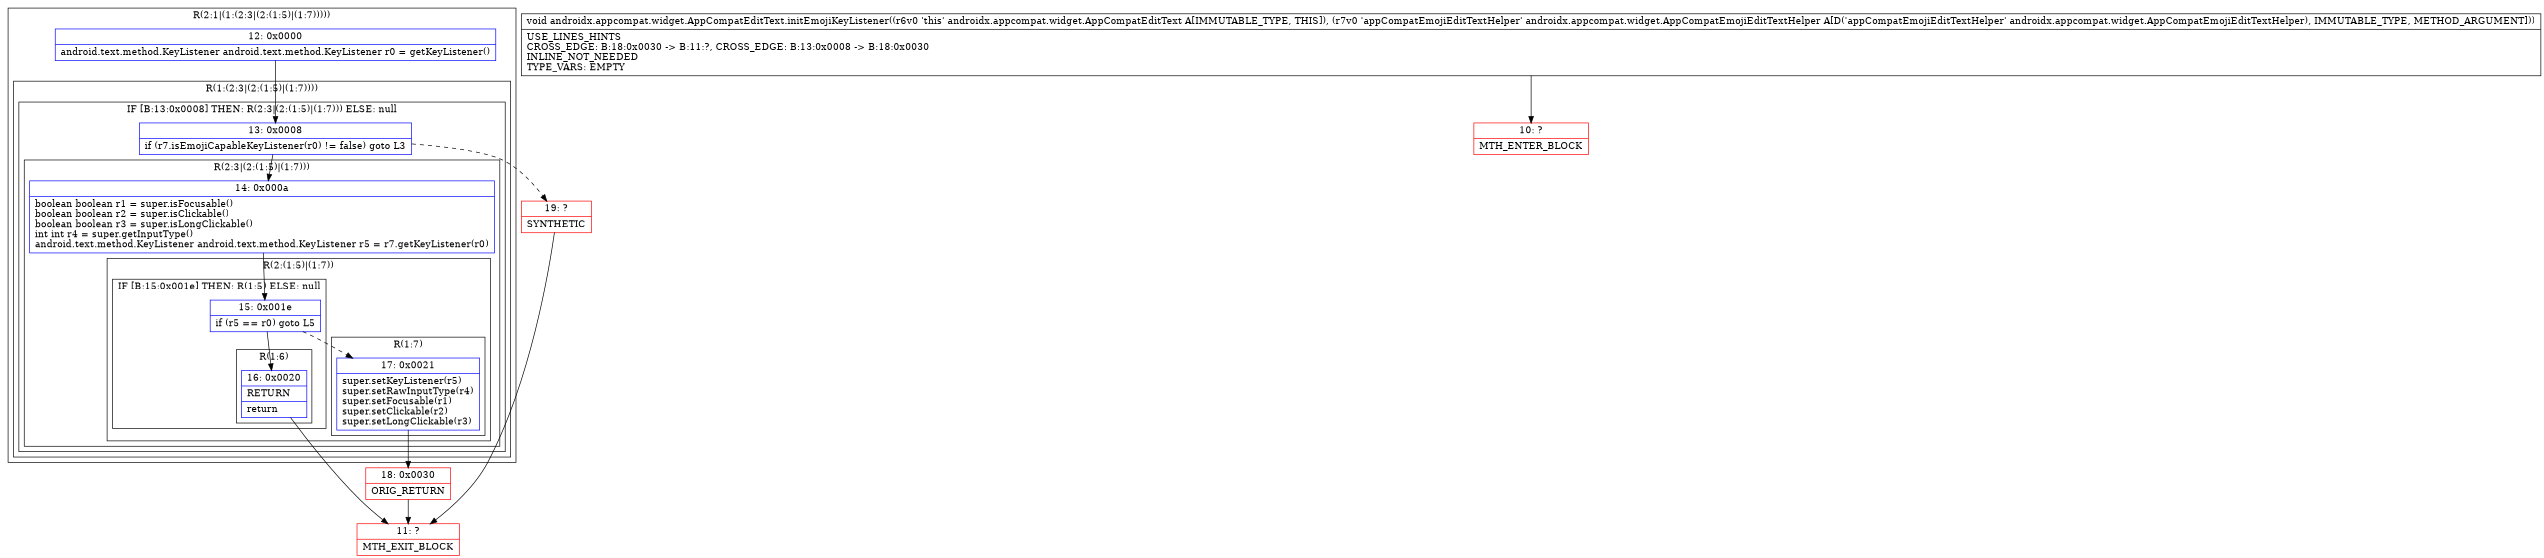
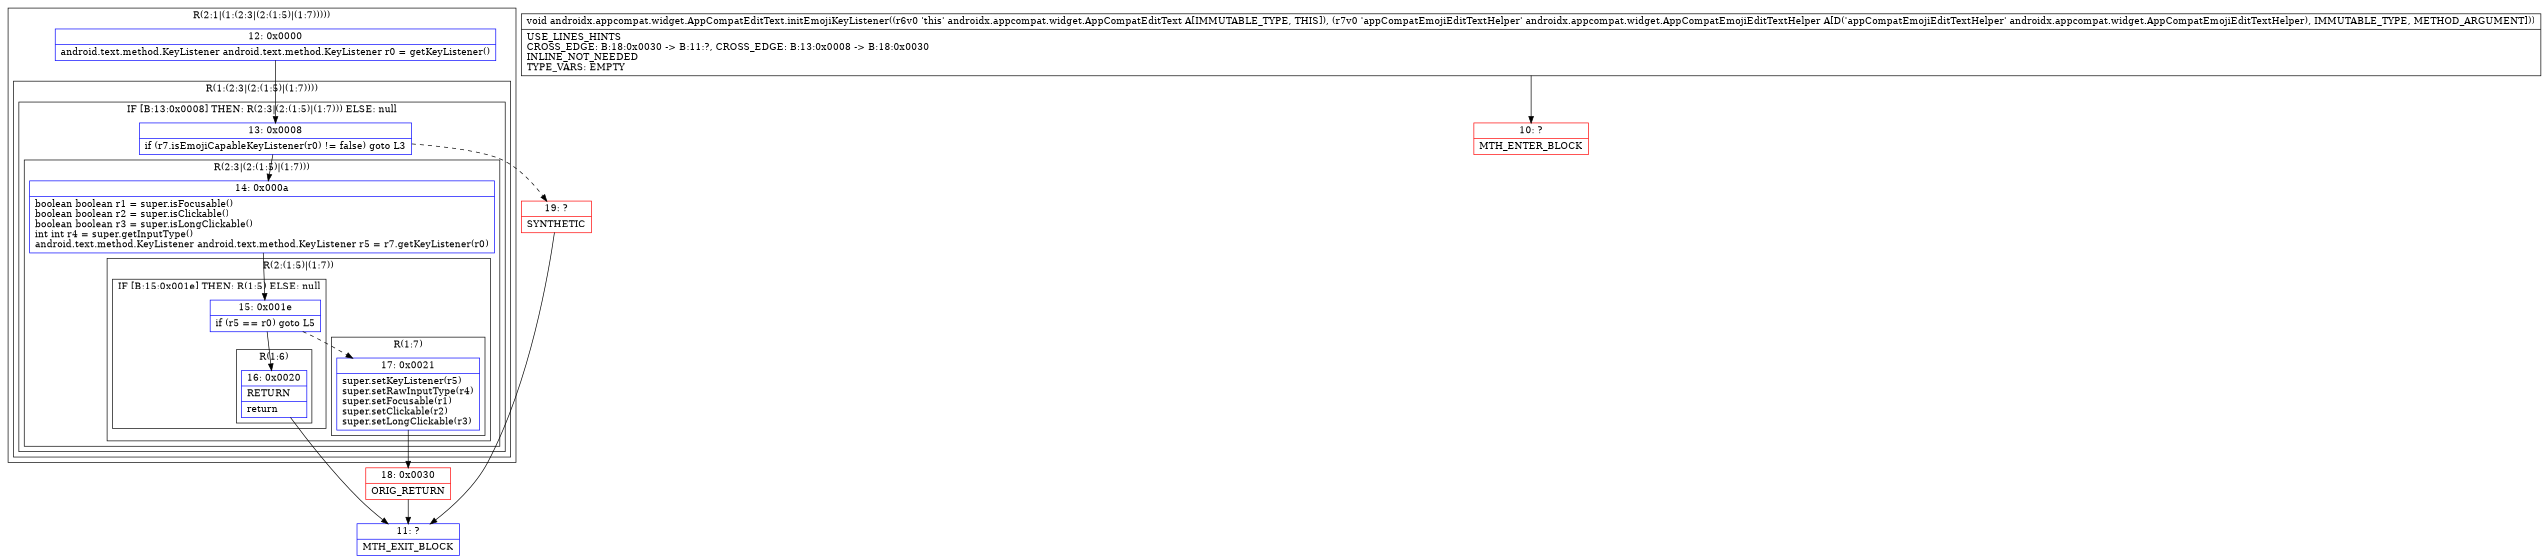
node "11: ?": color red -> blue
